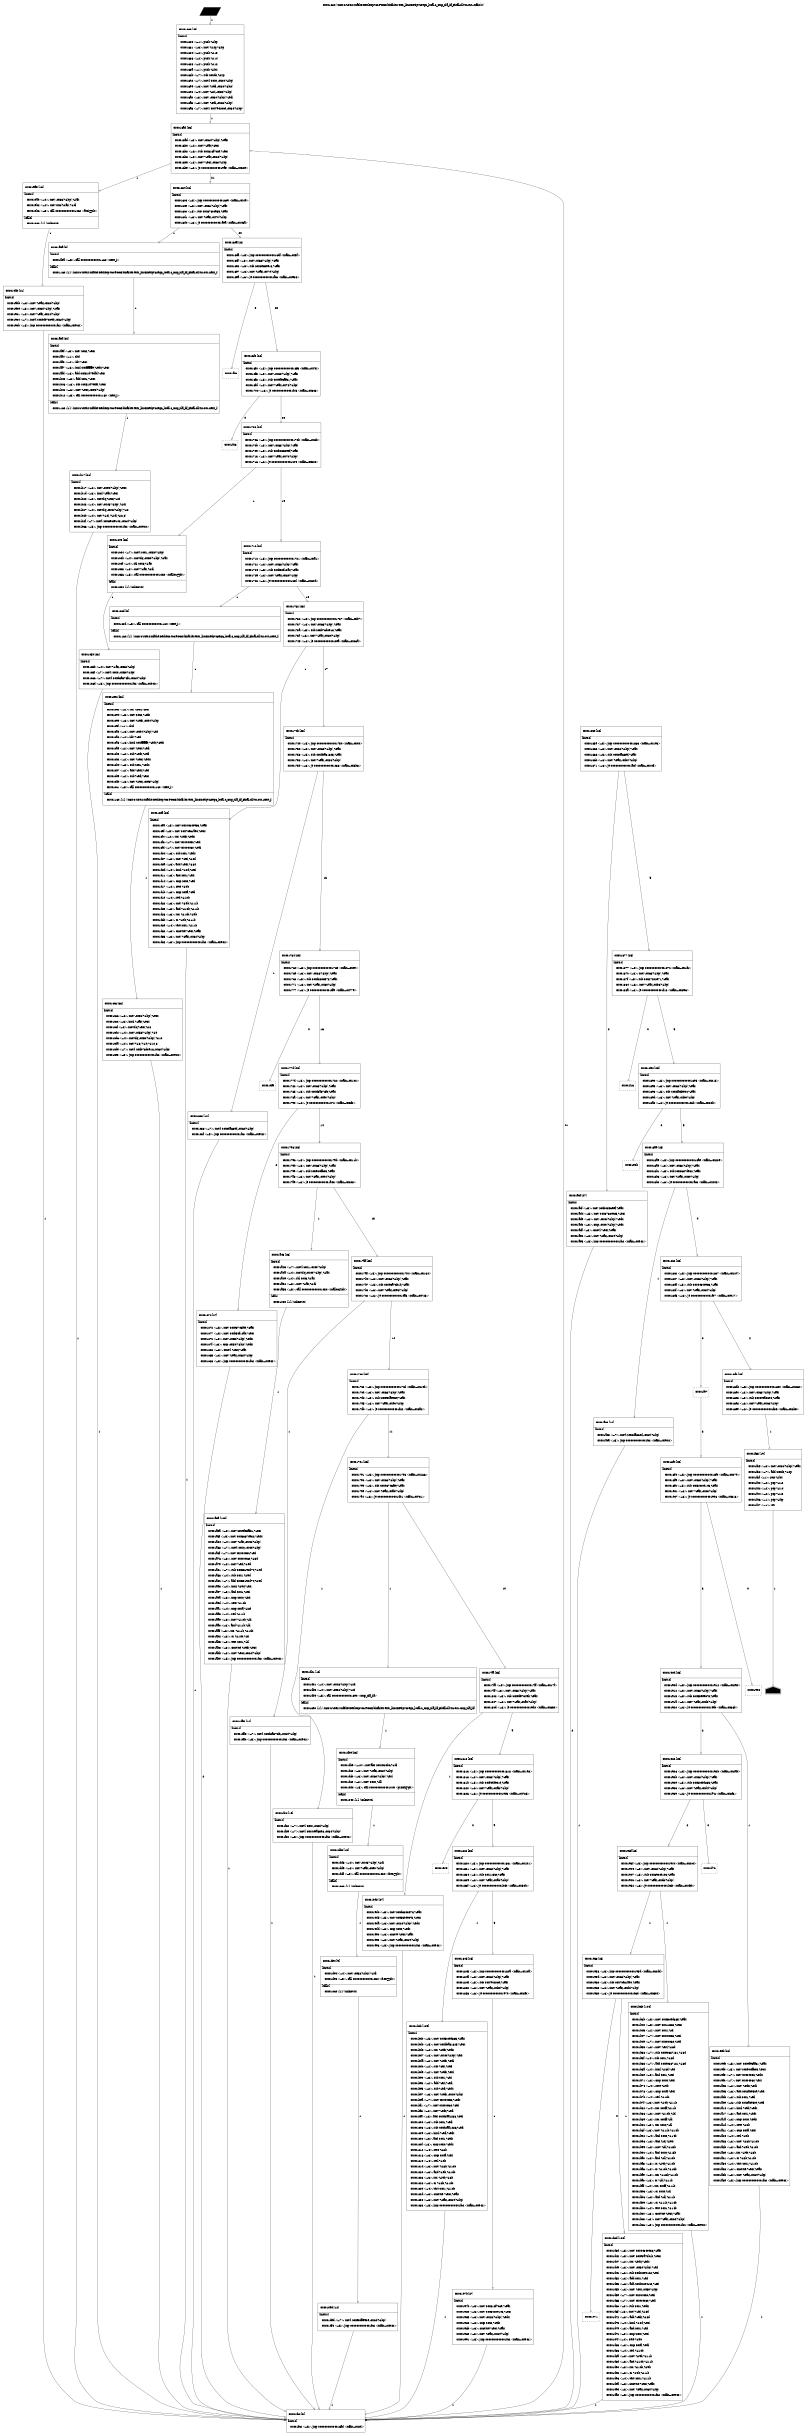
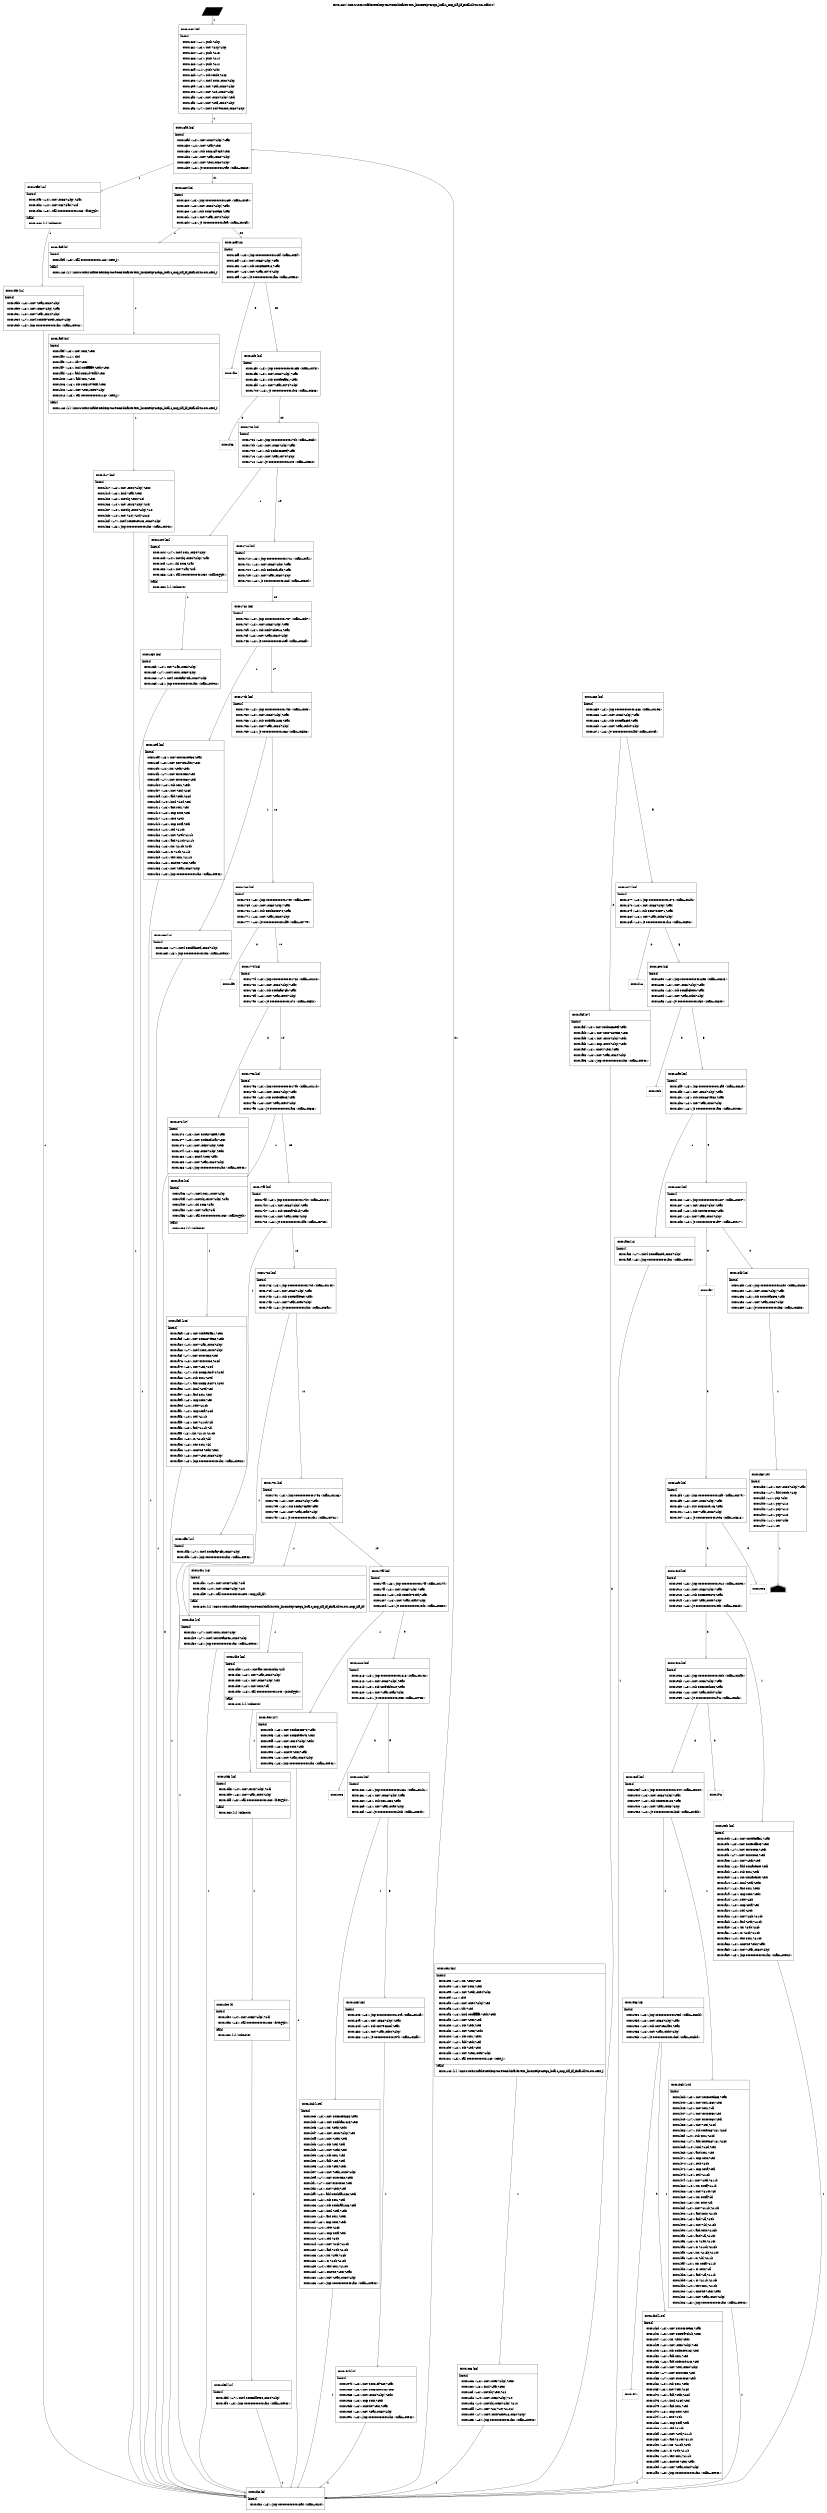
node "0x401c8d [5]": removed
